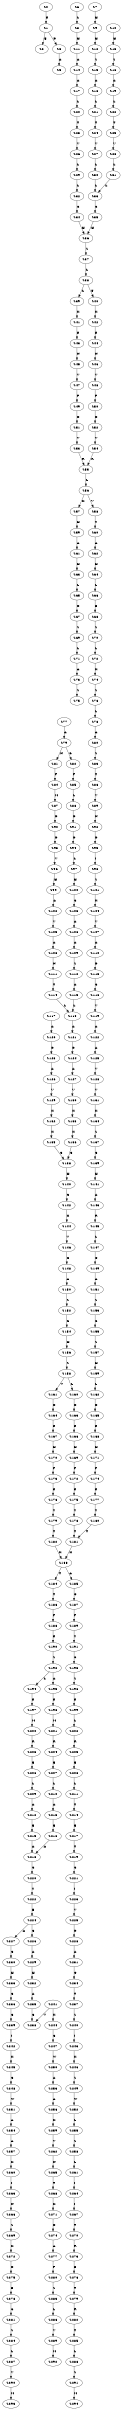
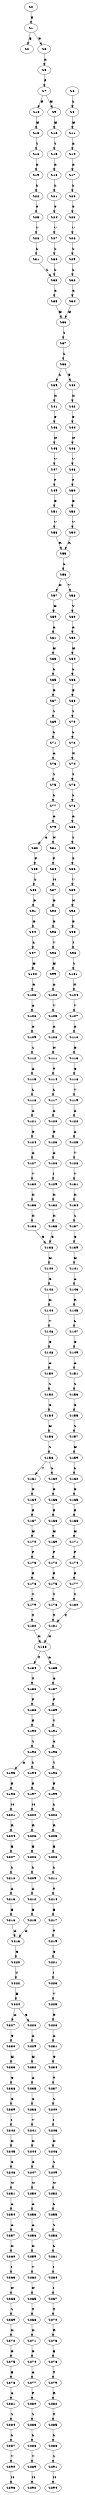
edge "S5" -> "S7": added, label "P"
edge "S7" -> "S10": added, label "F"
edge "S75" -> "S77": added, label "L"
edge "S114" -> "S118": now "S114" -> "S117"
edge "S126" -> "S129": label "V" -> "I"
edge "S241" -> "S238": reversed
